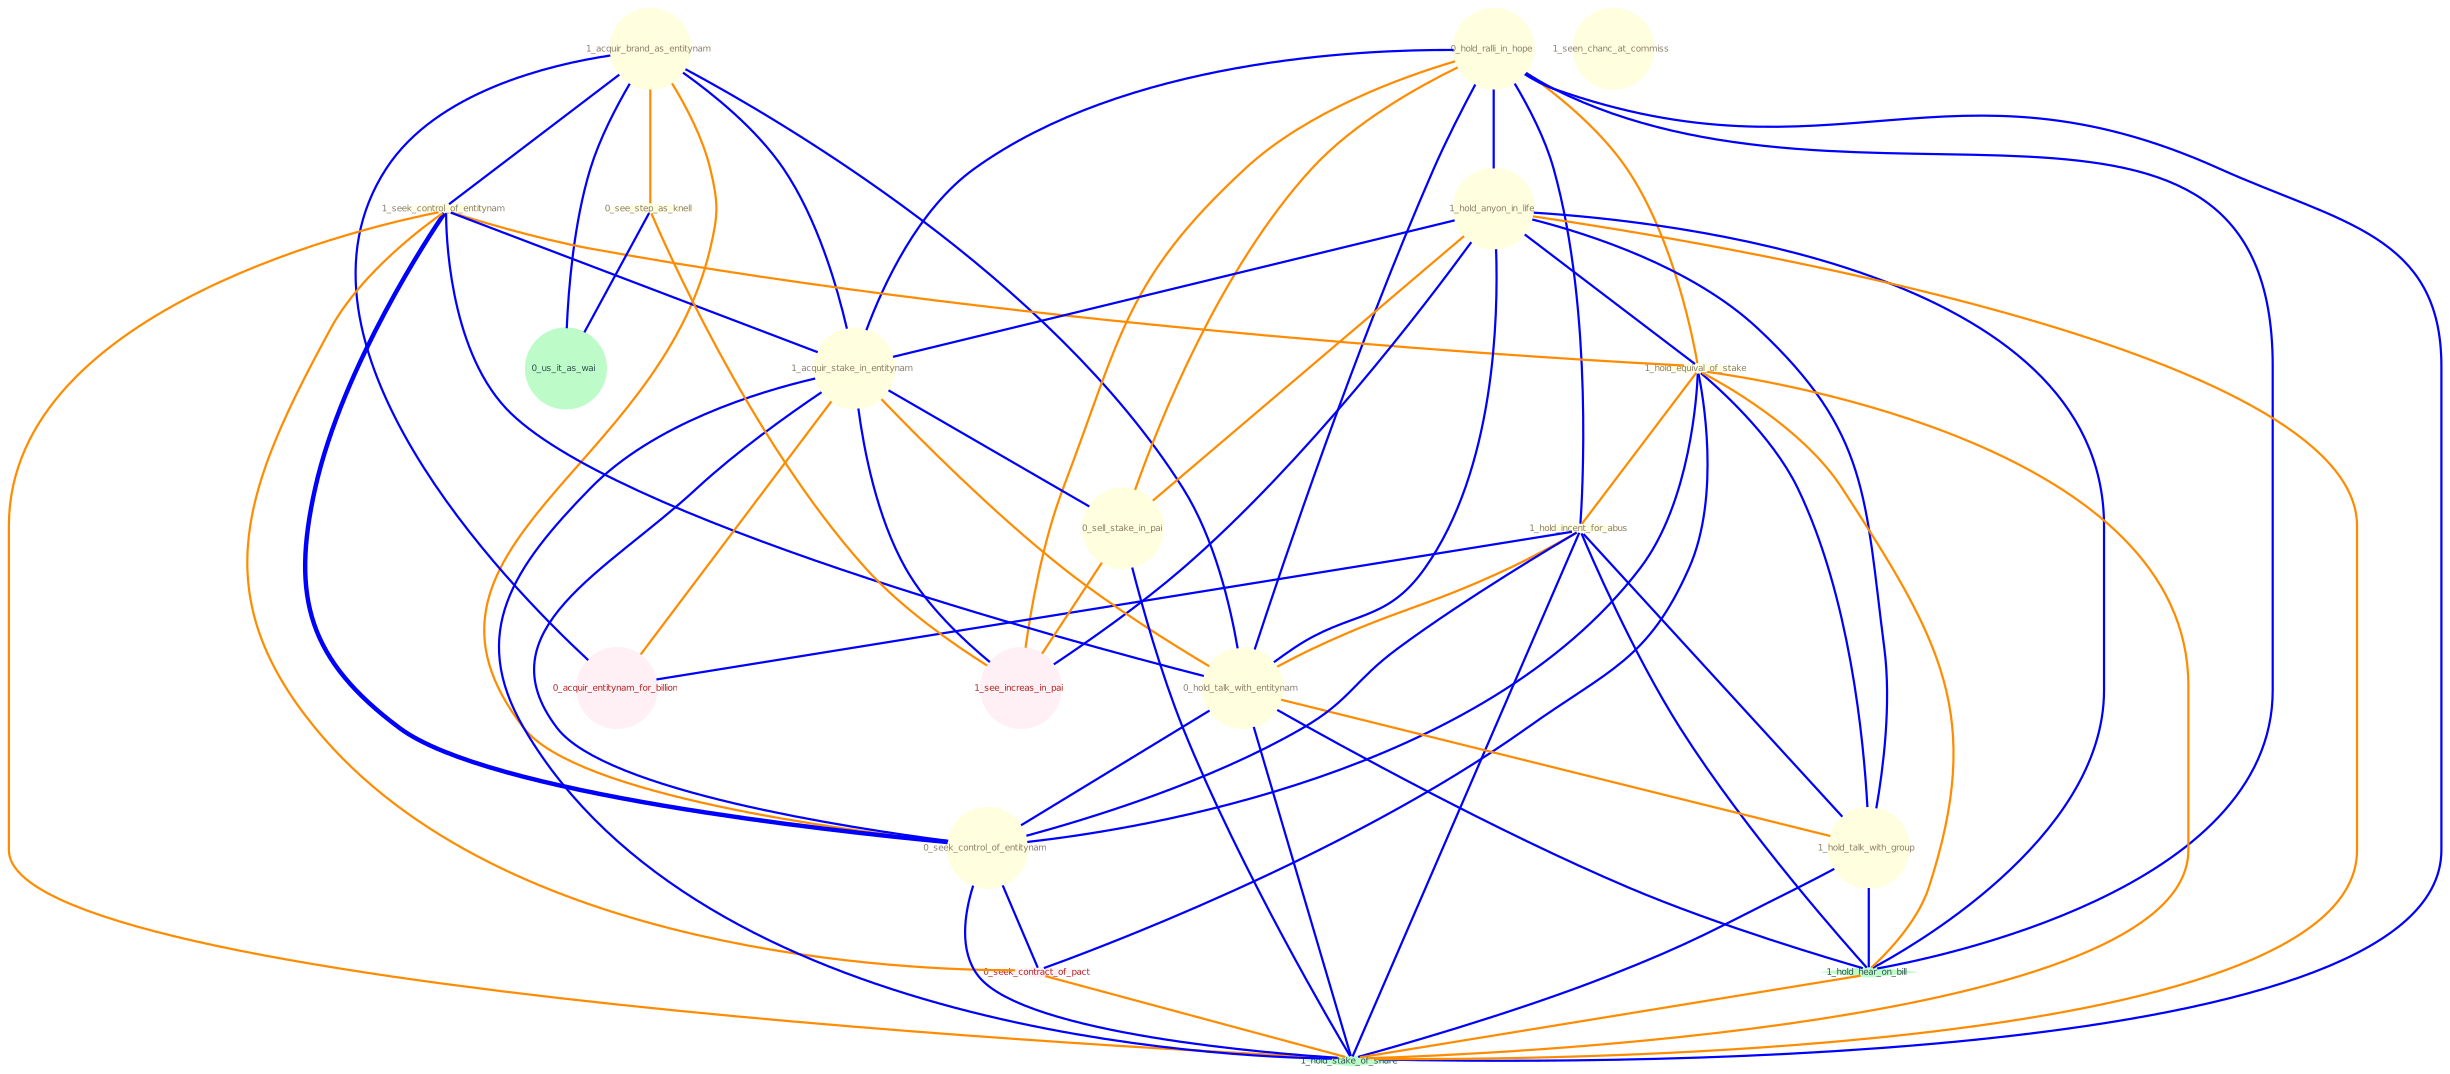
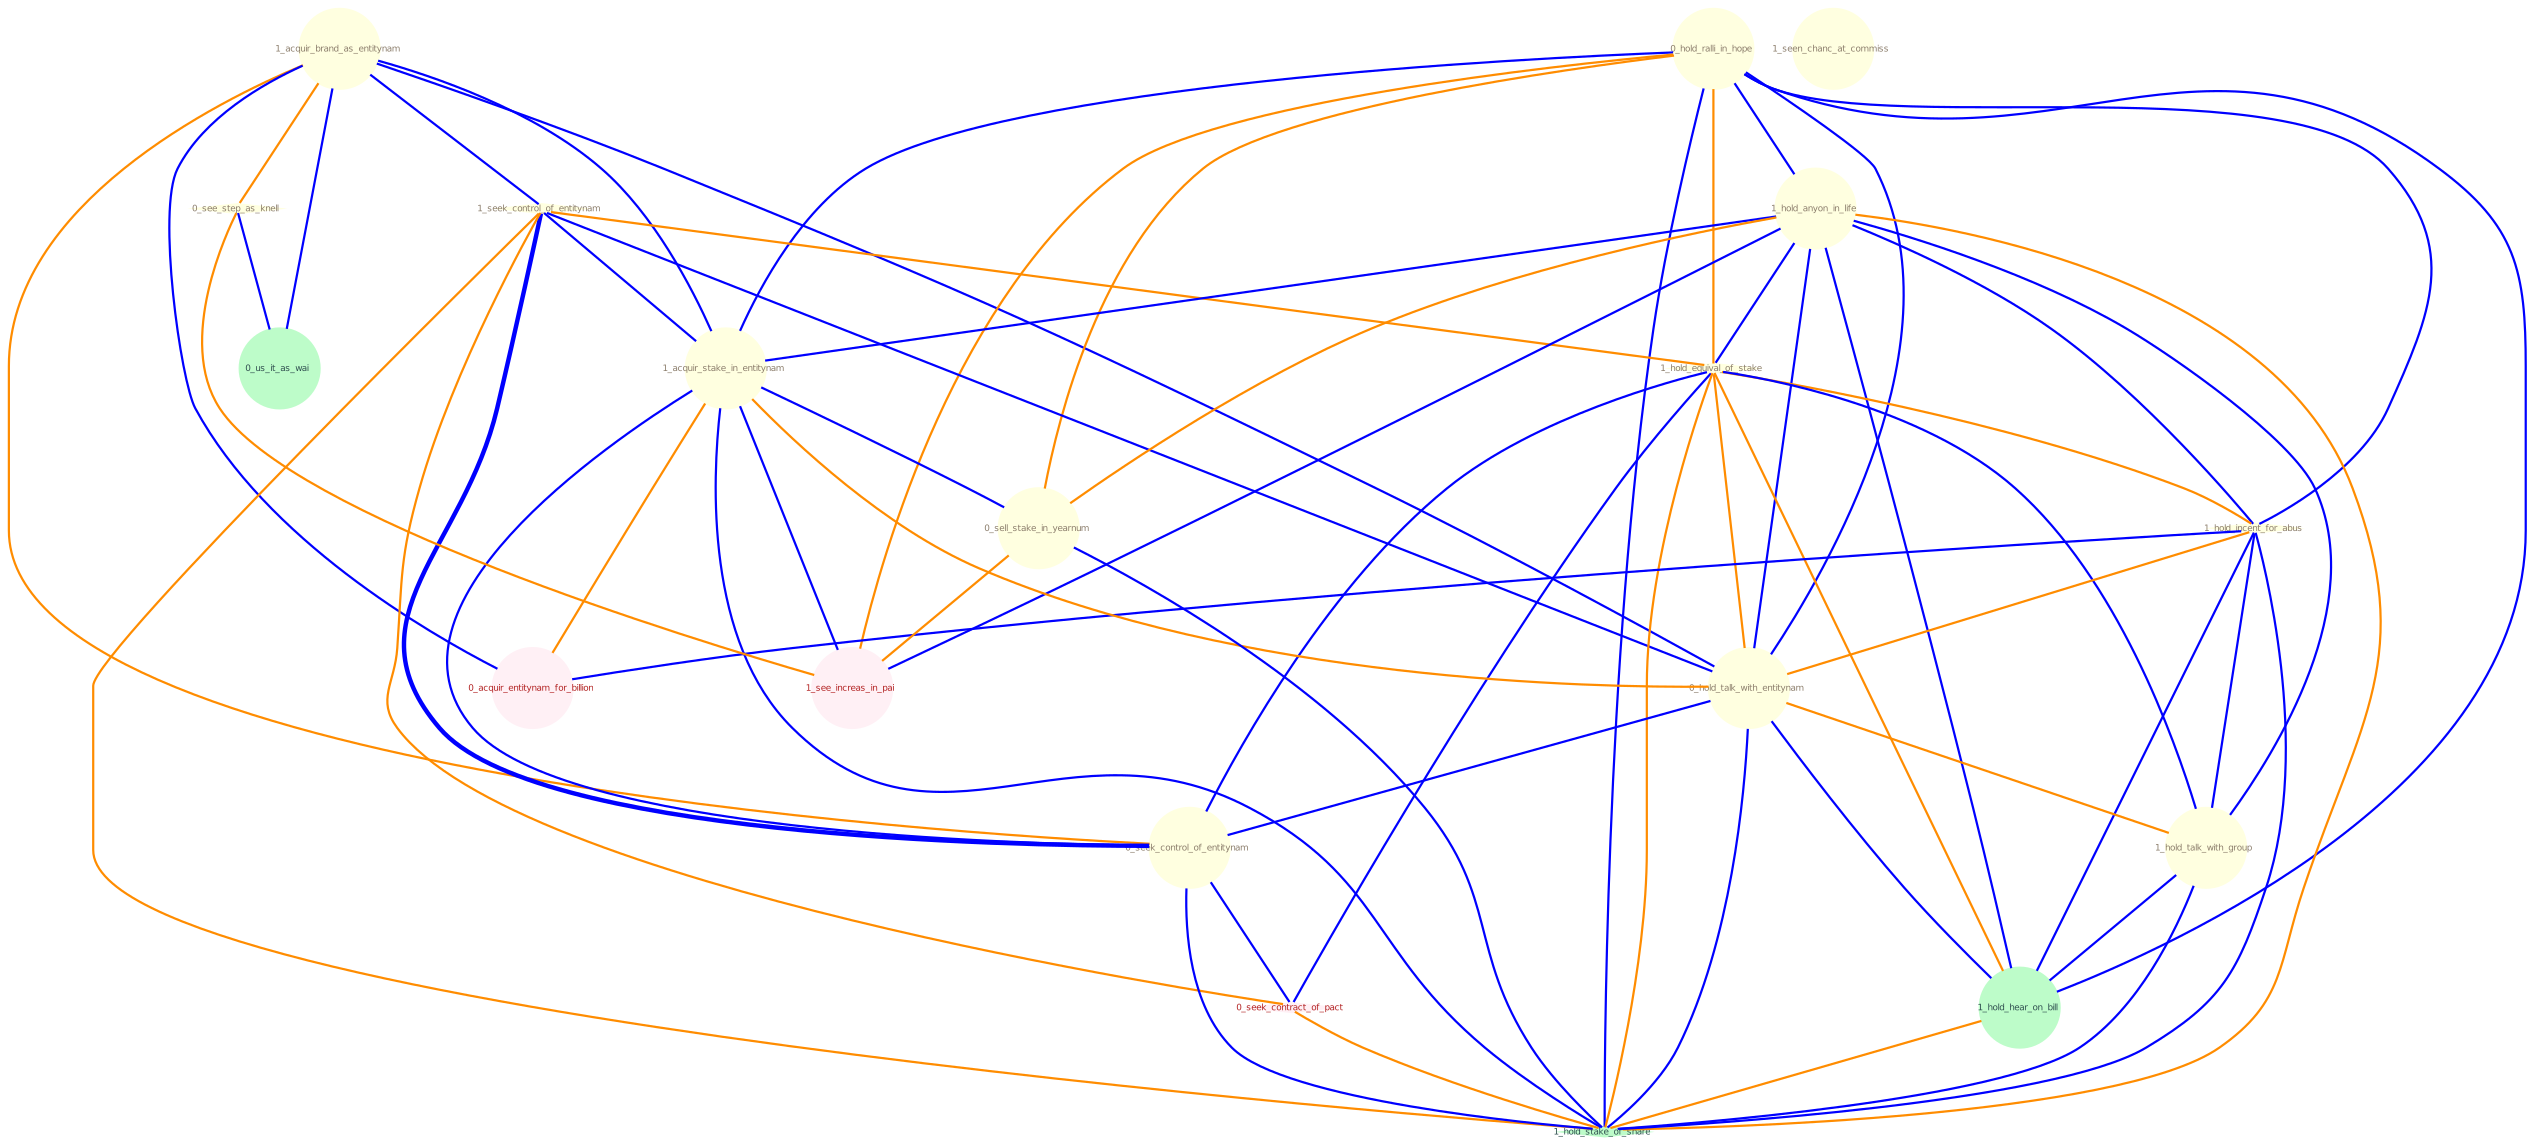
edge "1_hold_equival_of_stake" -- "0_hold_talk_with_entitynam": added
node "0_sell_stake_in_pai": label "0_sell_stake_in_pai" -> "0_sell_stake_in_yearnum"
edge "1_hold_incent_for_abus" -- "0_seek_control_of_entitynam": now "1_hold_incent_for_abus" -- "1_hold_anyon_in_life"
node "1_hold_hear_on_bill": shape diamond -> circle
